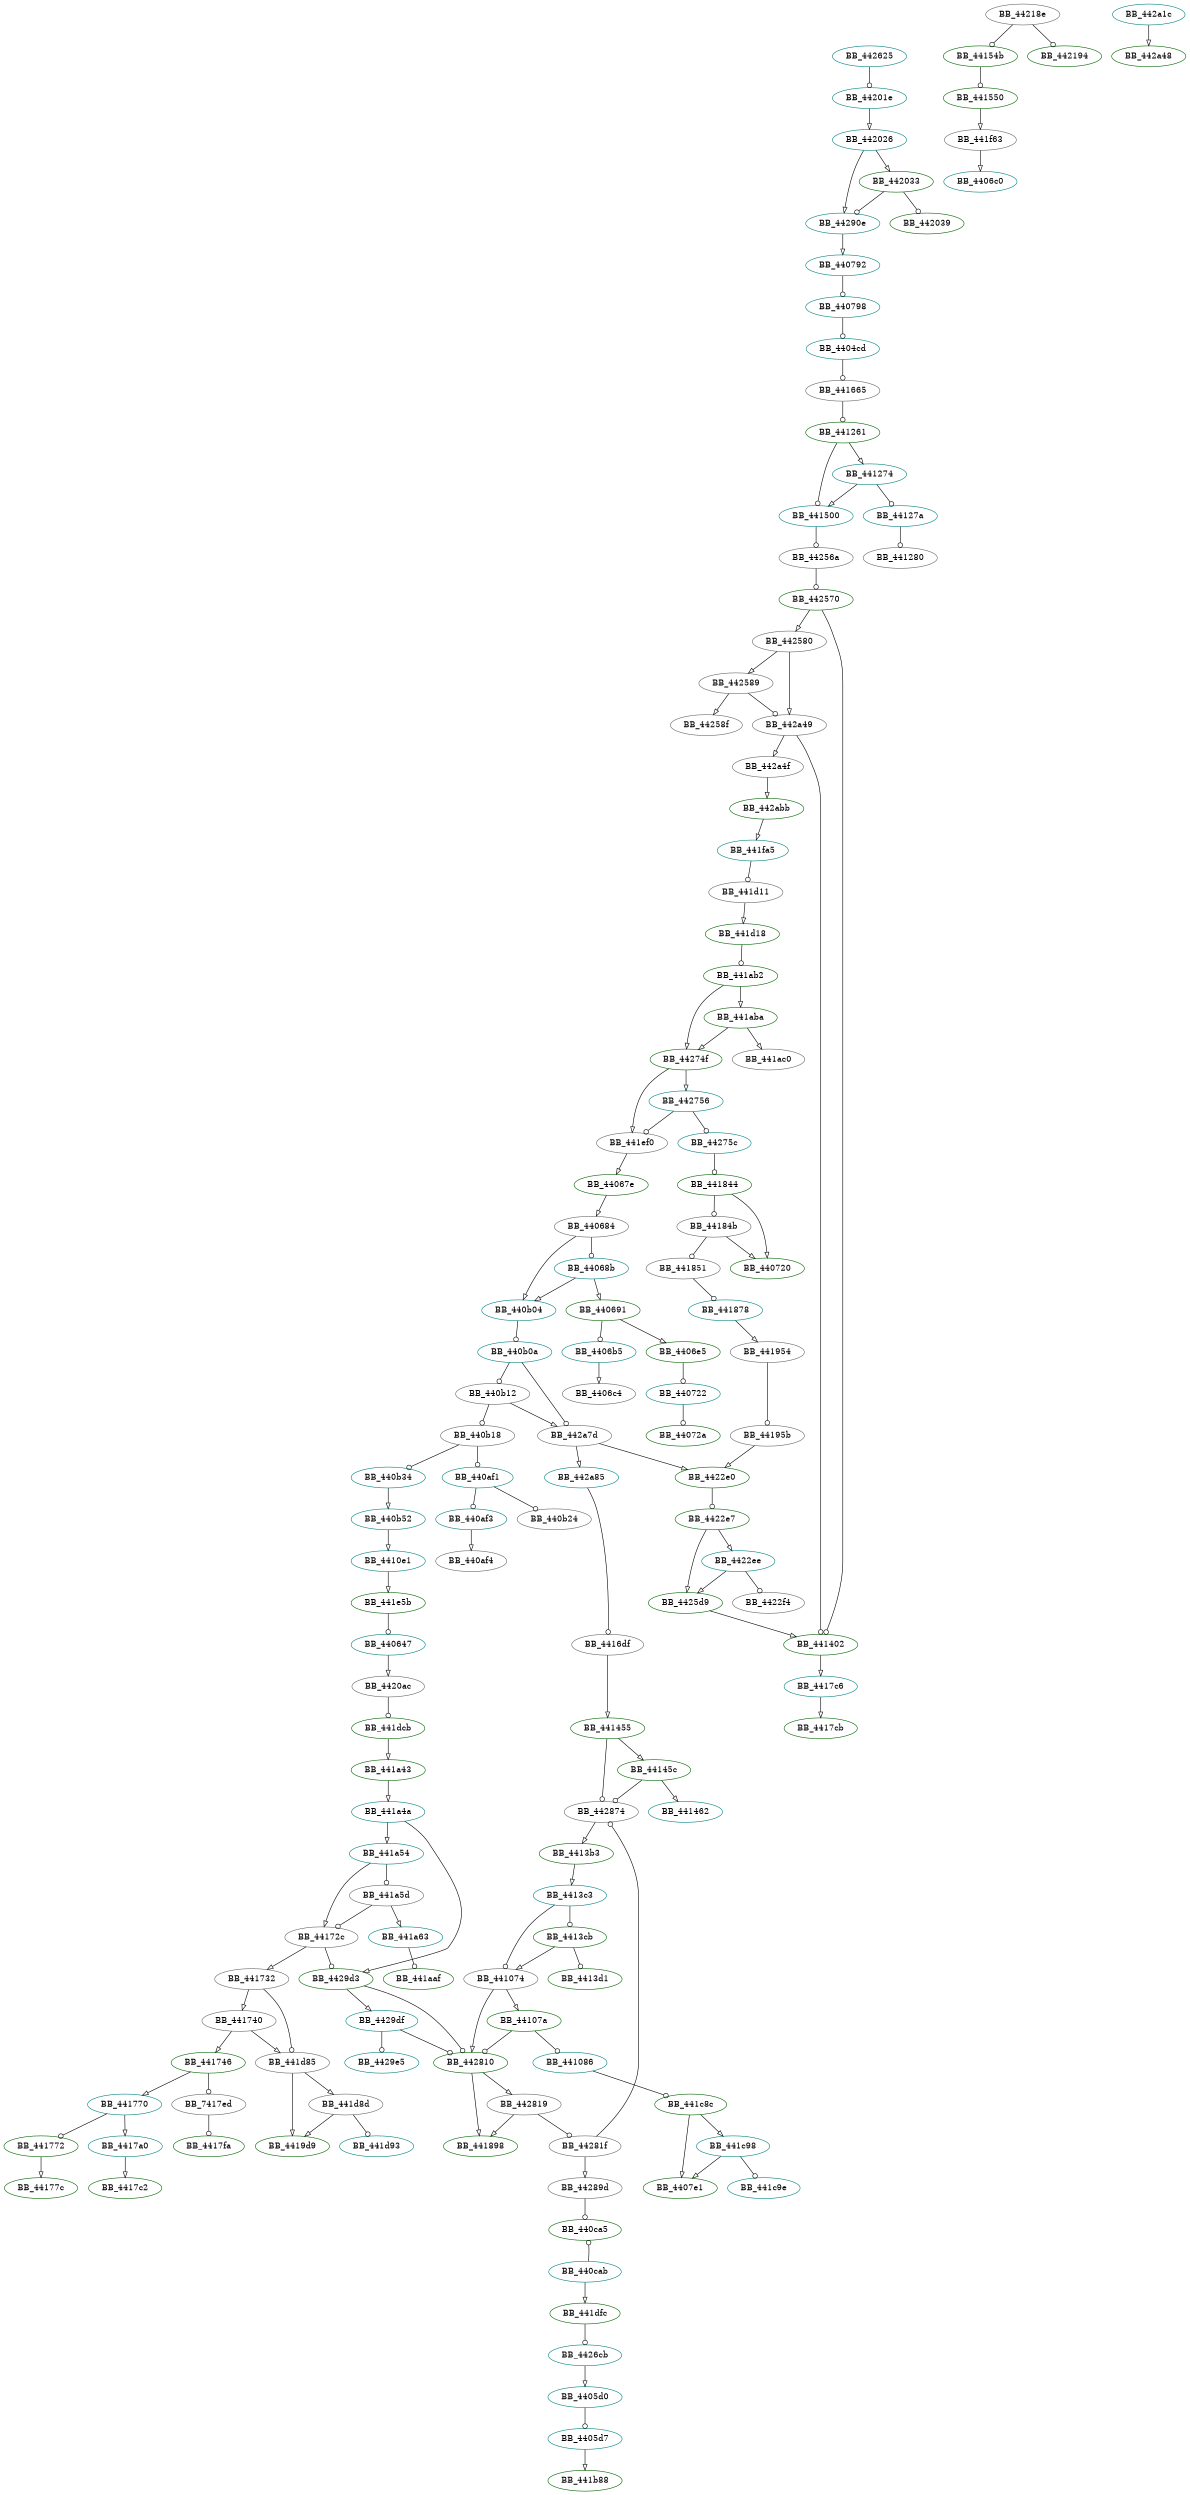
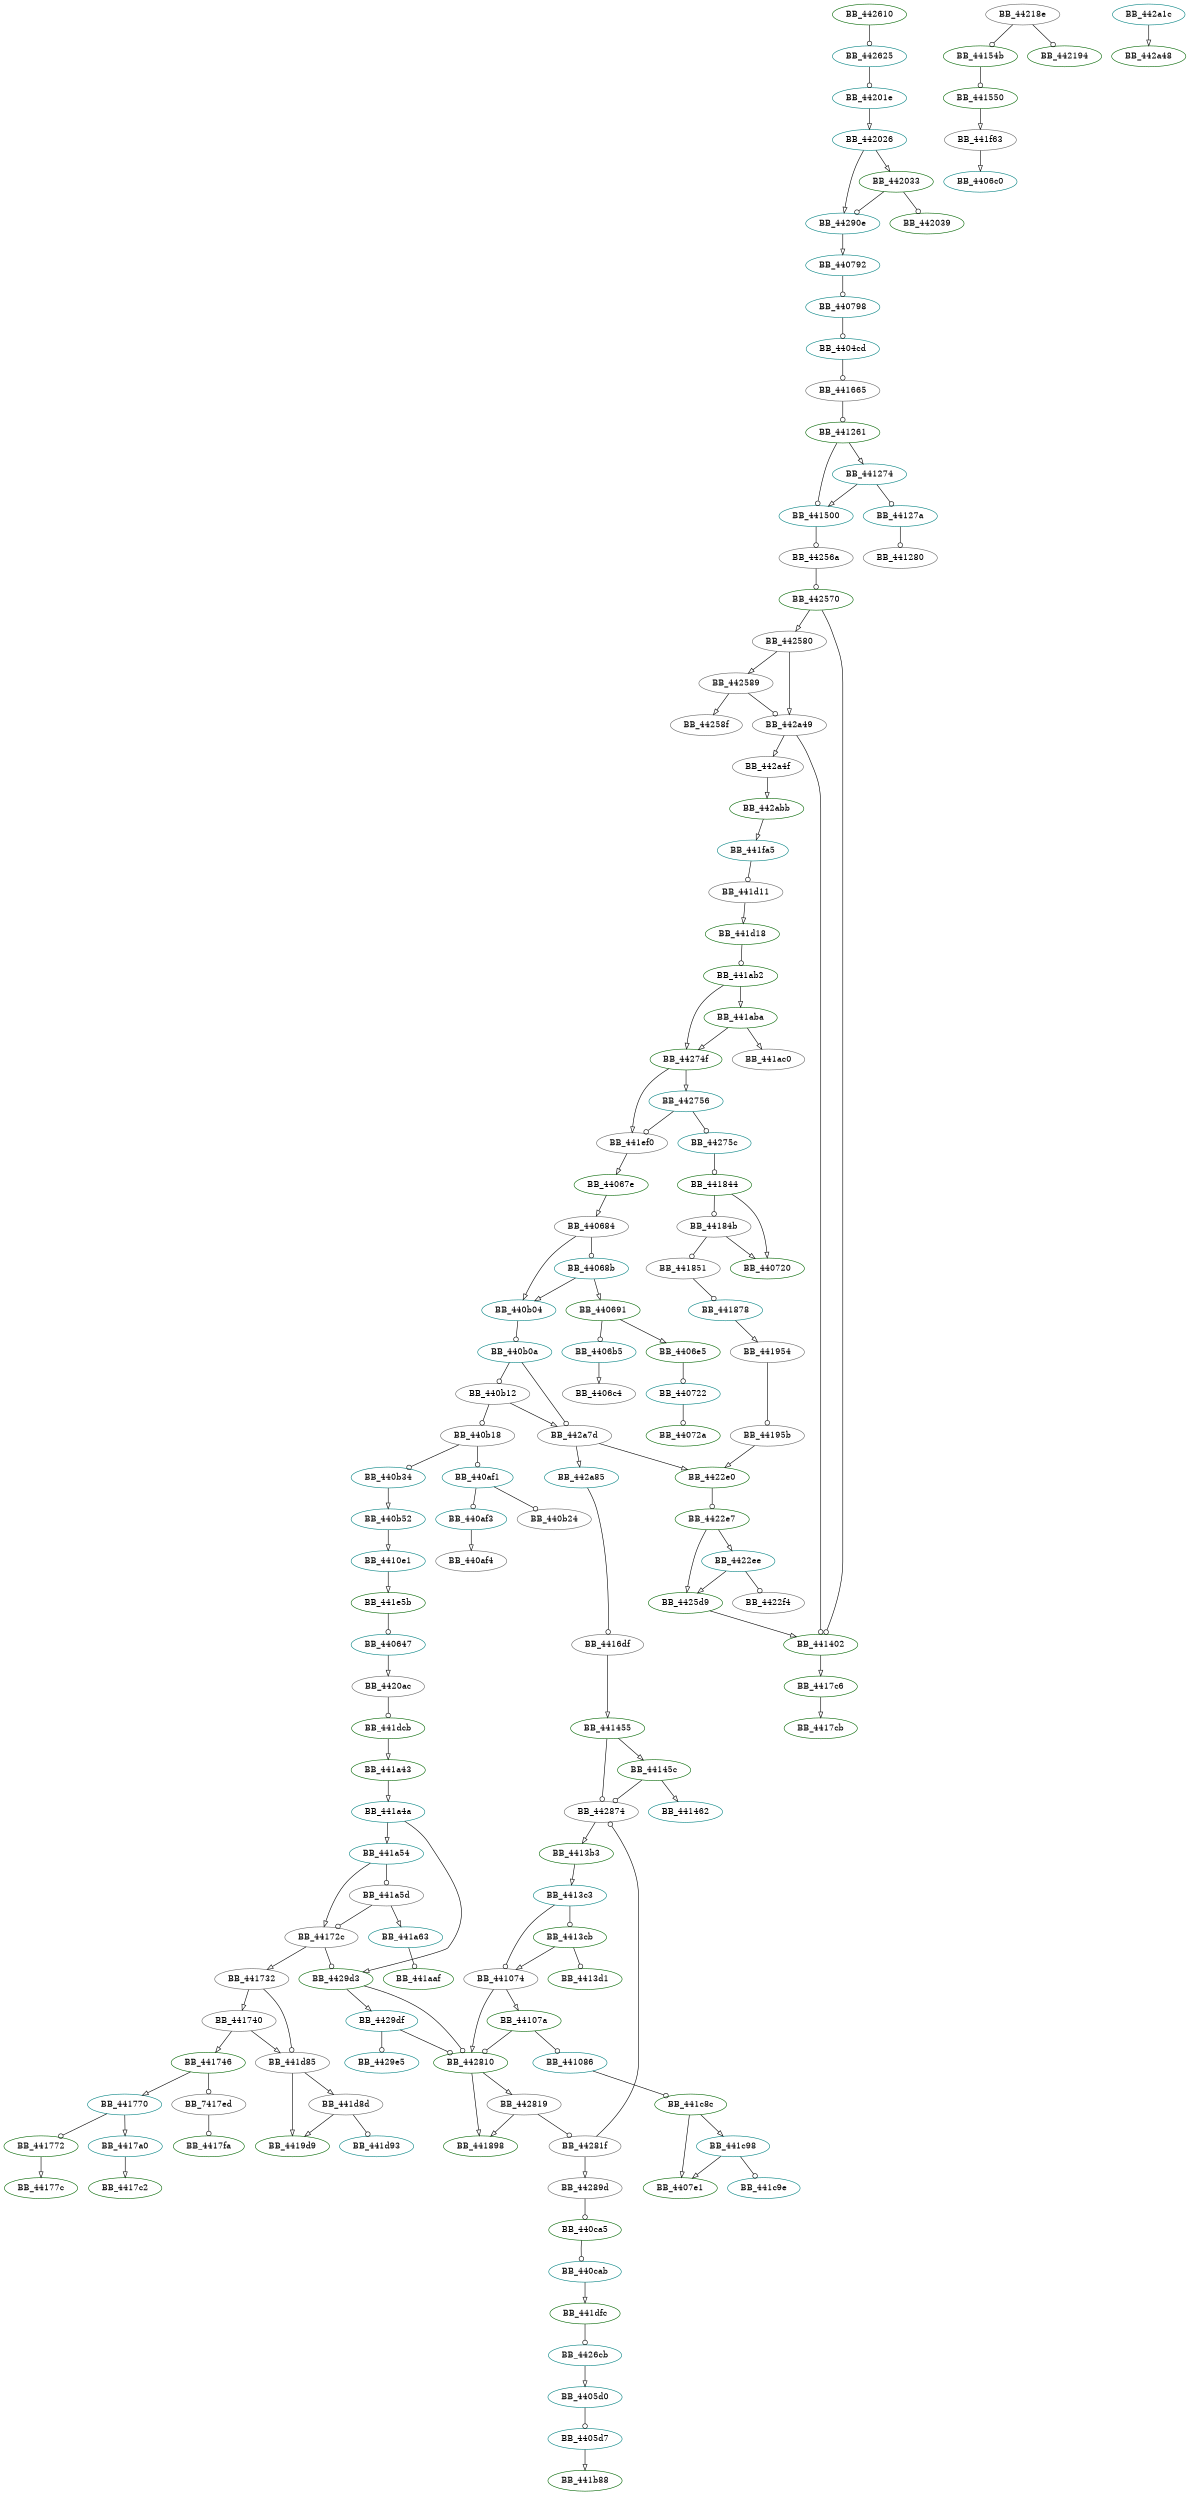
node "BB_442610": added
node "BB_4417c6": color teal -> darkgreen
edge "BB_440cab" -> "BB_440ca5": reversed
